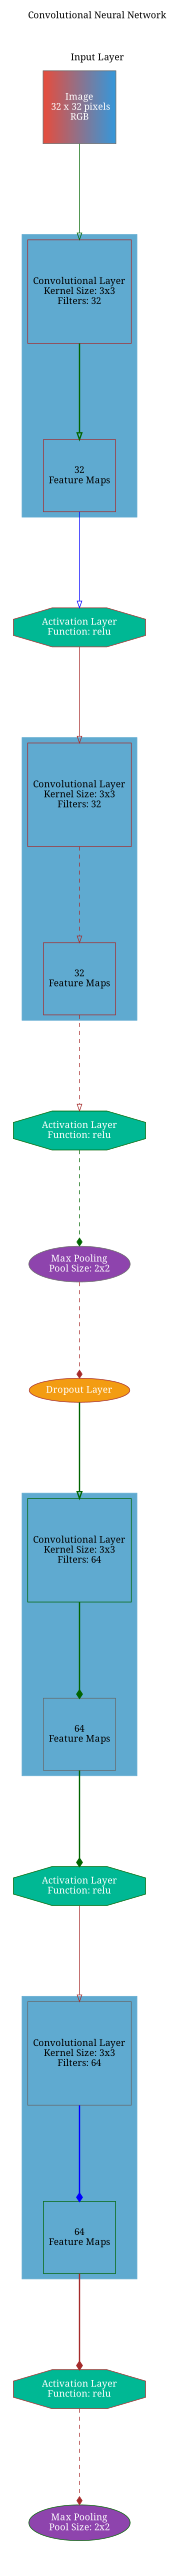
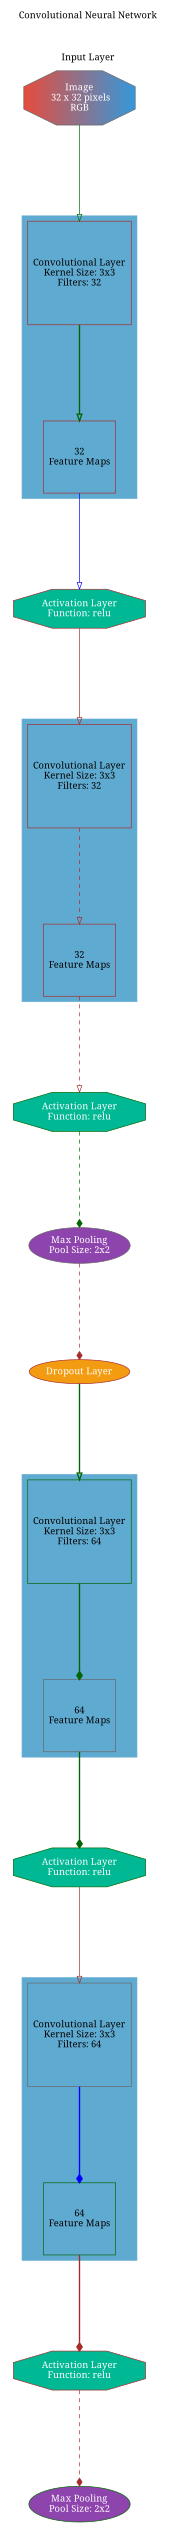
node "Image 32 x 32 pixels RGB": shape square -> octagon
